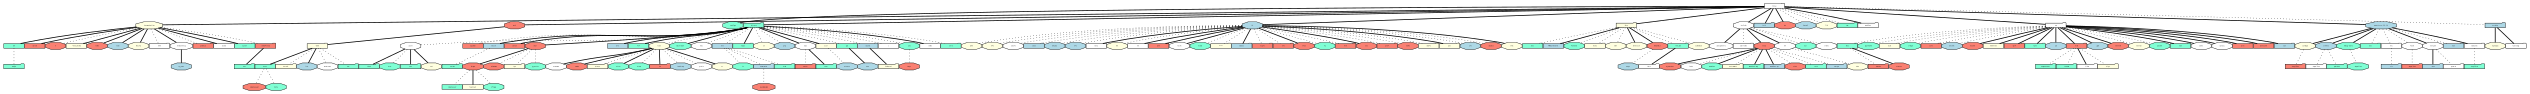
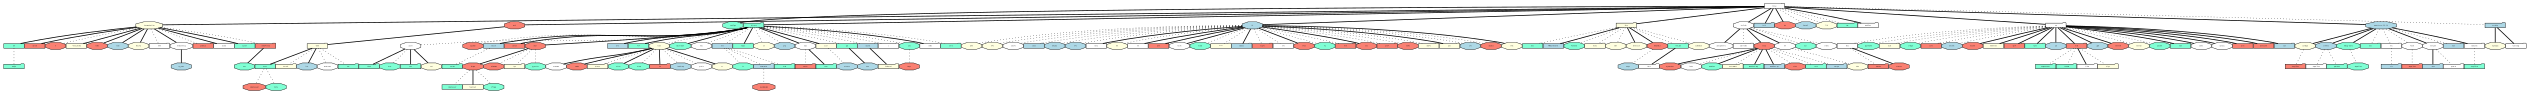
node "ap1000": shape folder -> octagon
node "nfs": fillcolor salmon -> white
node "802": fillcolor aquamarine -> white
node "bttv": shape folder -> octagon
